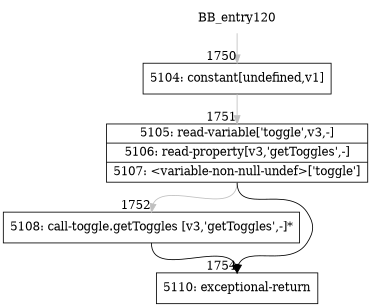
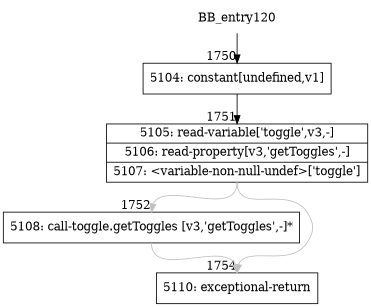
edge "BB_entry120" -> "5104: constant[undefined,v1]": color gray -> black
edge "5104: constant[undefined,v1]" -> "5105: read-variable['toggle',v3,-]": color gray -> black
edge "5105: read-variable['toggle',v3,-]" -> "5110: exceptional-return": color black -> gray
edge "5108: call-toggle.getToggles [v3,'getToggles',-]*" -> "5110: exceptional-return": color black -> gray
